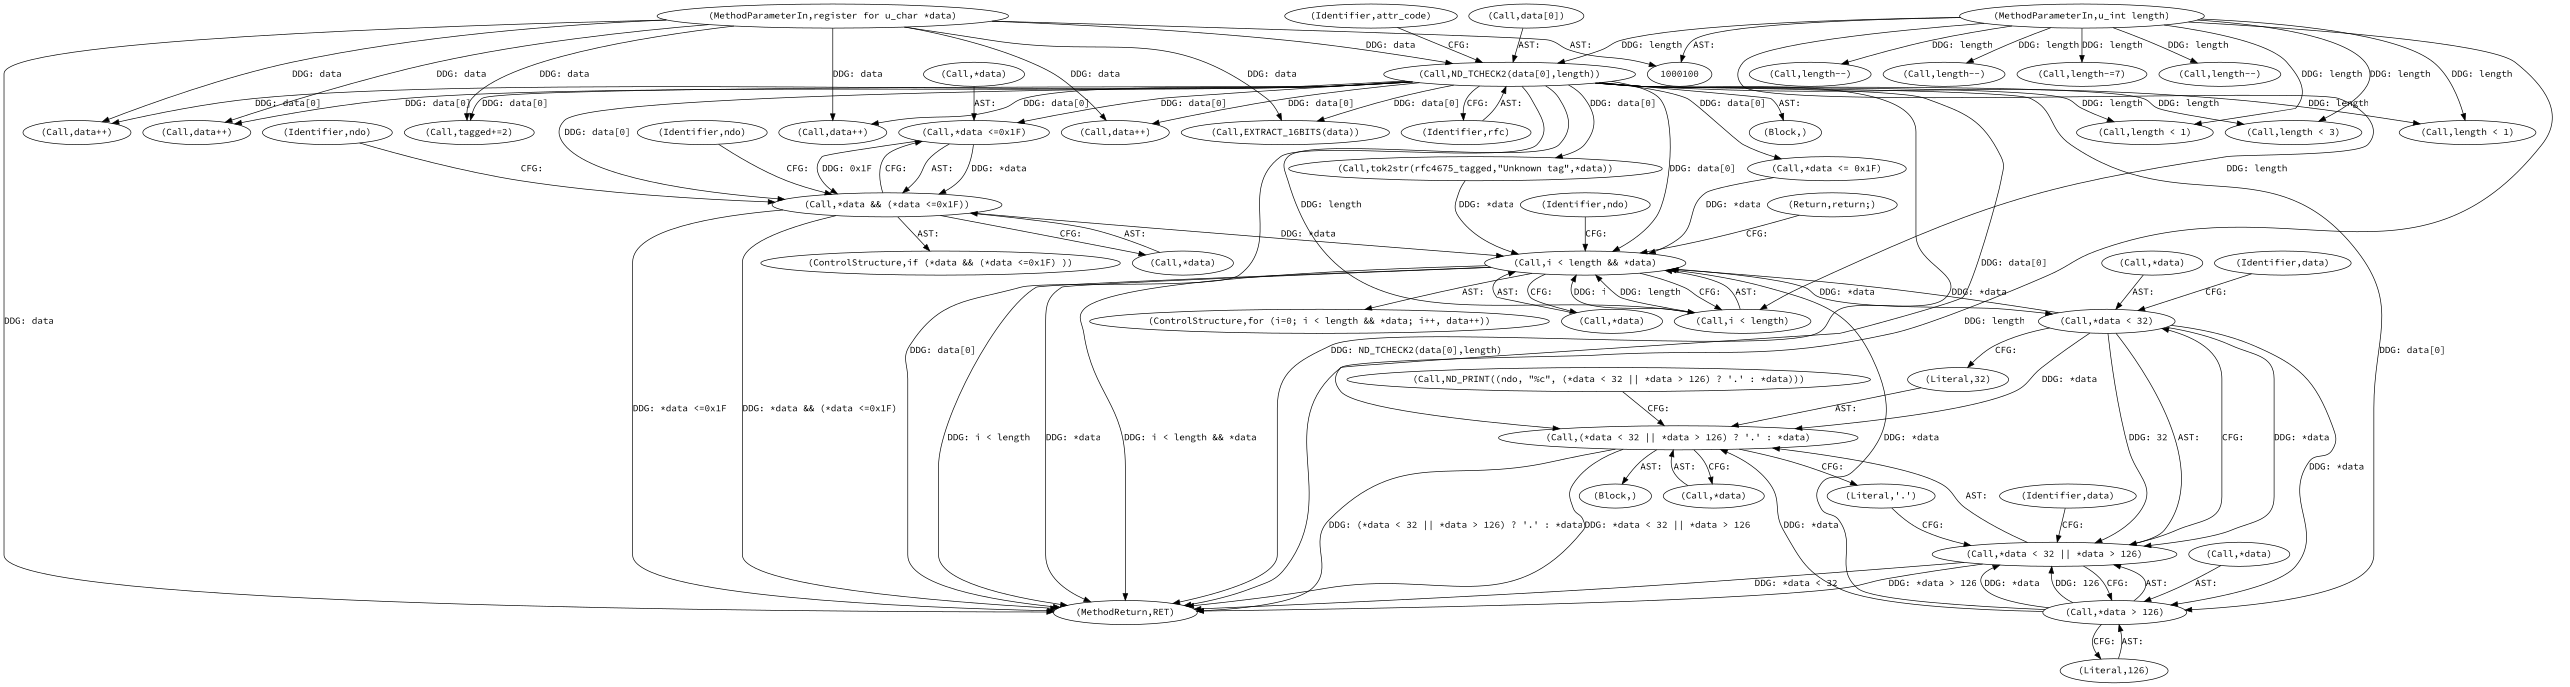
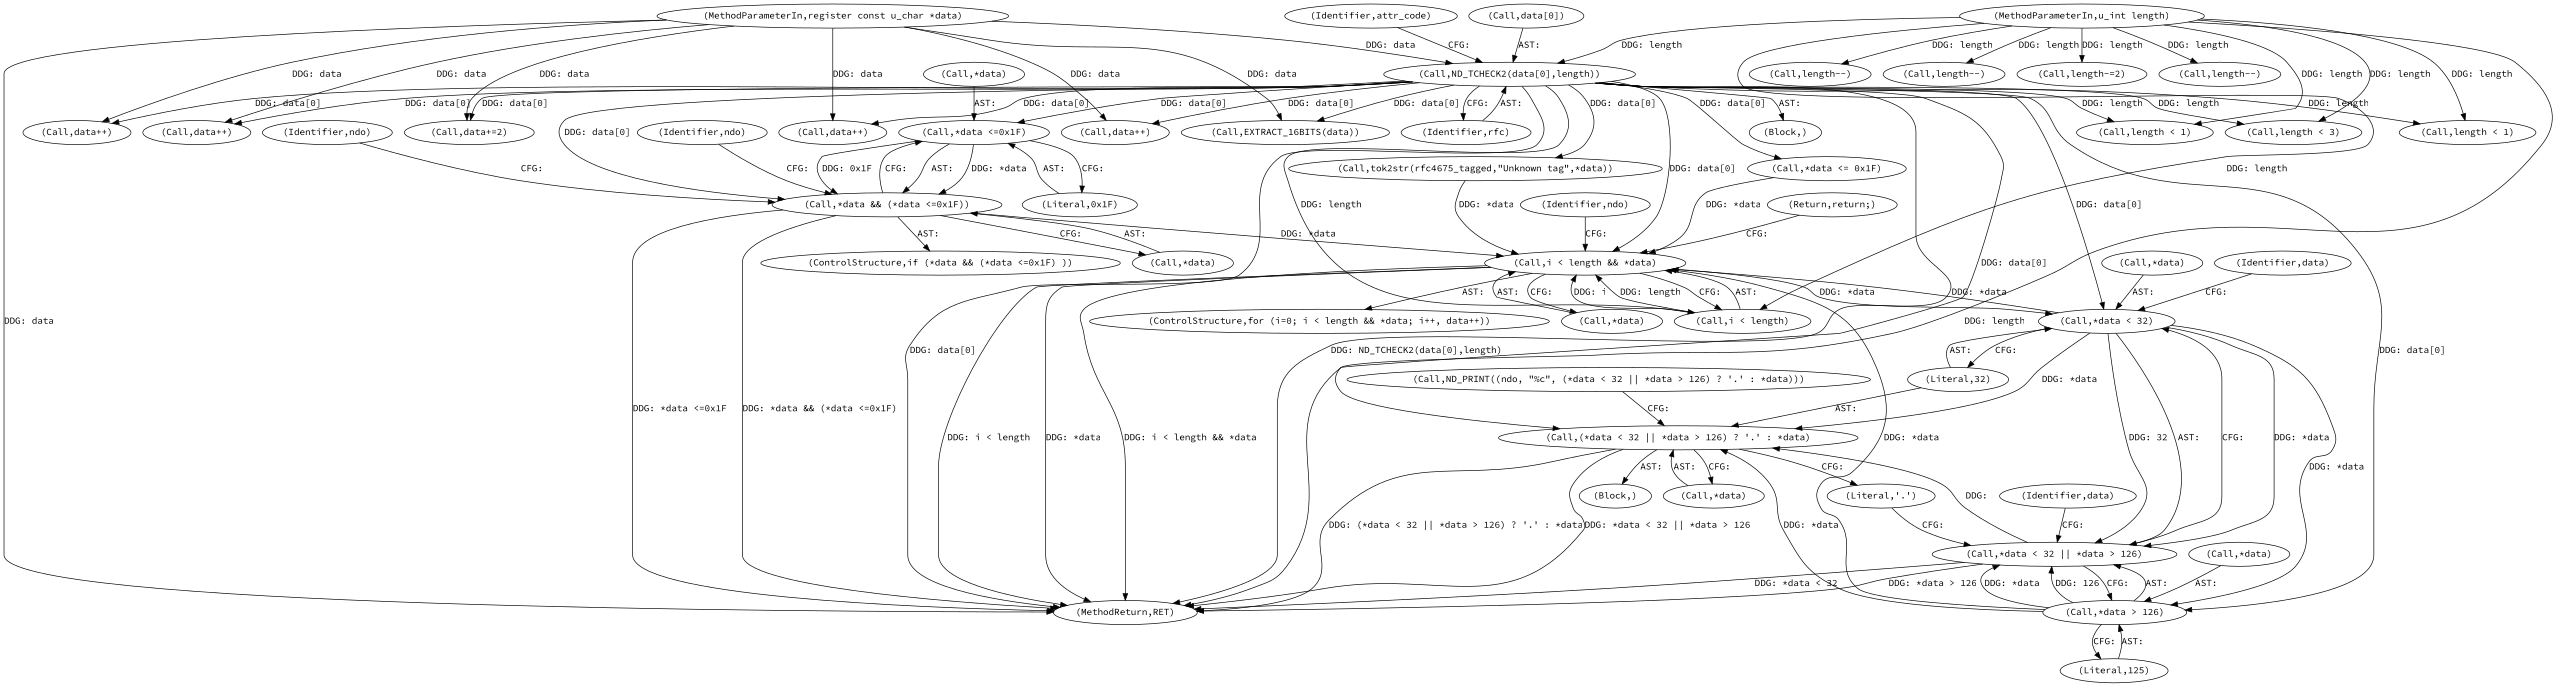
node "(MethodParameterIn,register for u_char *data)": label "(MethodParameterIn,register for u_char *data)" -> "(MethodParameterIn,register const u_char *data)"
node "1000100": removed
node "(Call,length-=7)": label "(Call,length-=7)" -> "(Call,length-=2)"
edge "(Call,ND_TCHECK2(data[0],length))" -> "(Call,*data < 32)": added, label "DDG: data[0]"
node "(Call,tagged+=2)": label "(Call,tagged+=2)" -> "(Call,data+=2)"
node "(Literal,0x1F)": added
edge "(Literal,32)" -> "(Call,*data < 32)": added, label "AST:"
edge "(Call,*data < 32 || *data > 126)" -> "(Call,(*data < 32 || *data > 126) ? '.' : *data)": label "AST: " -> "DDG: "
node "(Literal,126)": label "(Literal,126)" -> "(Literal,125)"
